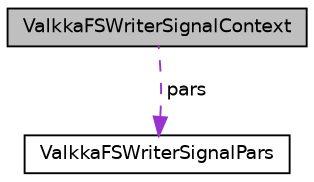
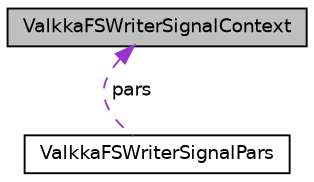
edge "ValkkaFSWriterSignalContext" -> "ValkkaFSWriterSignalPars": reversed
